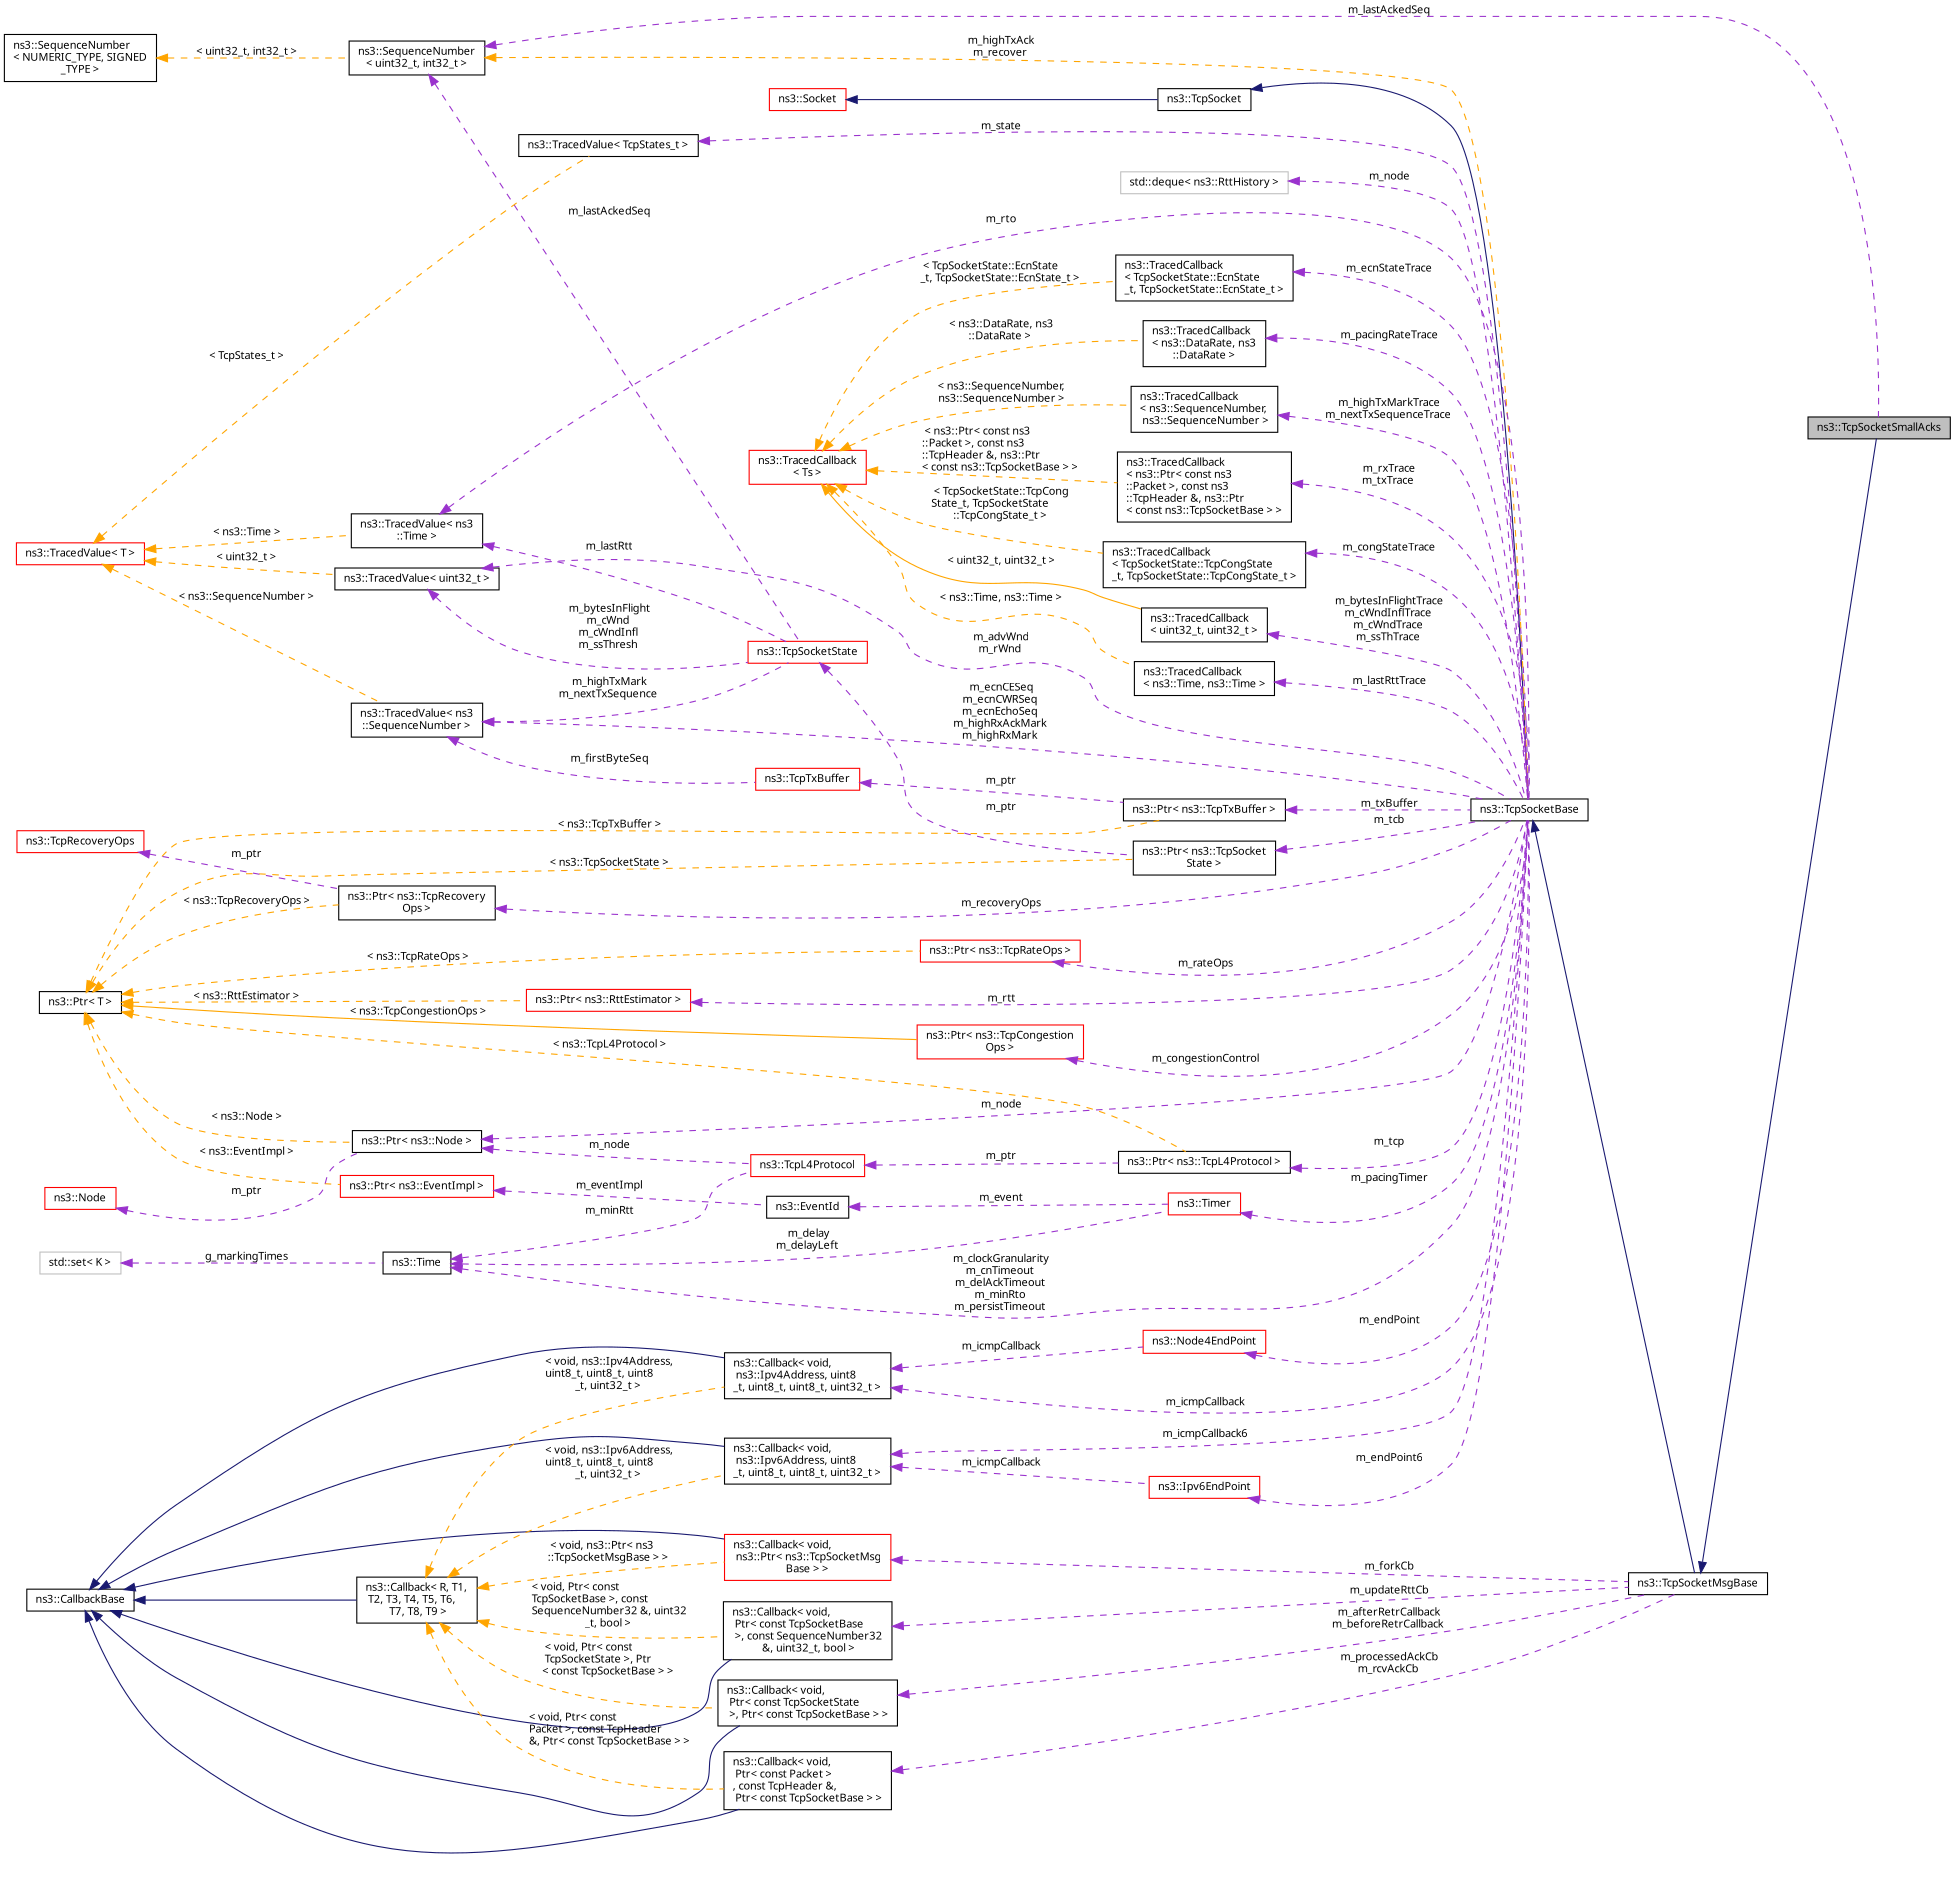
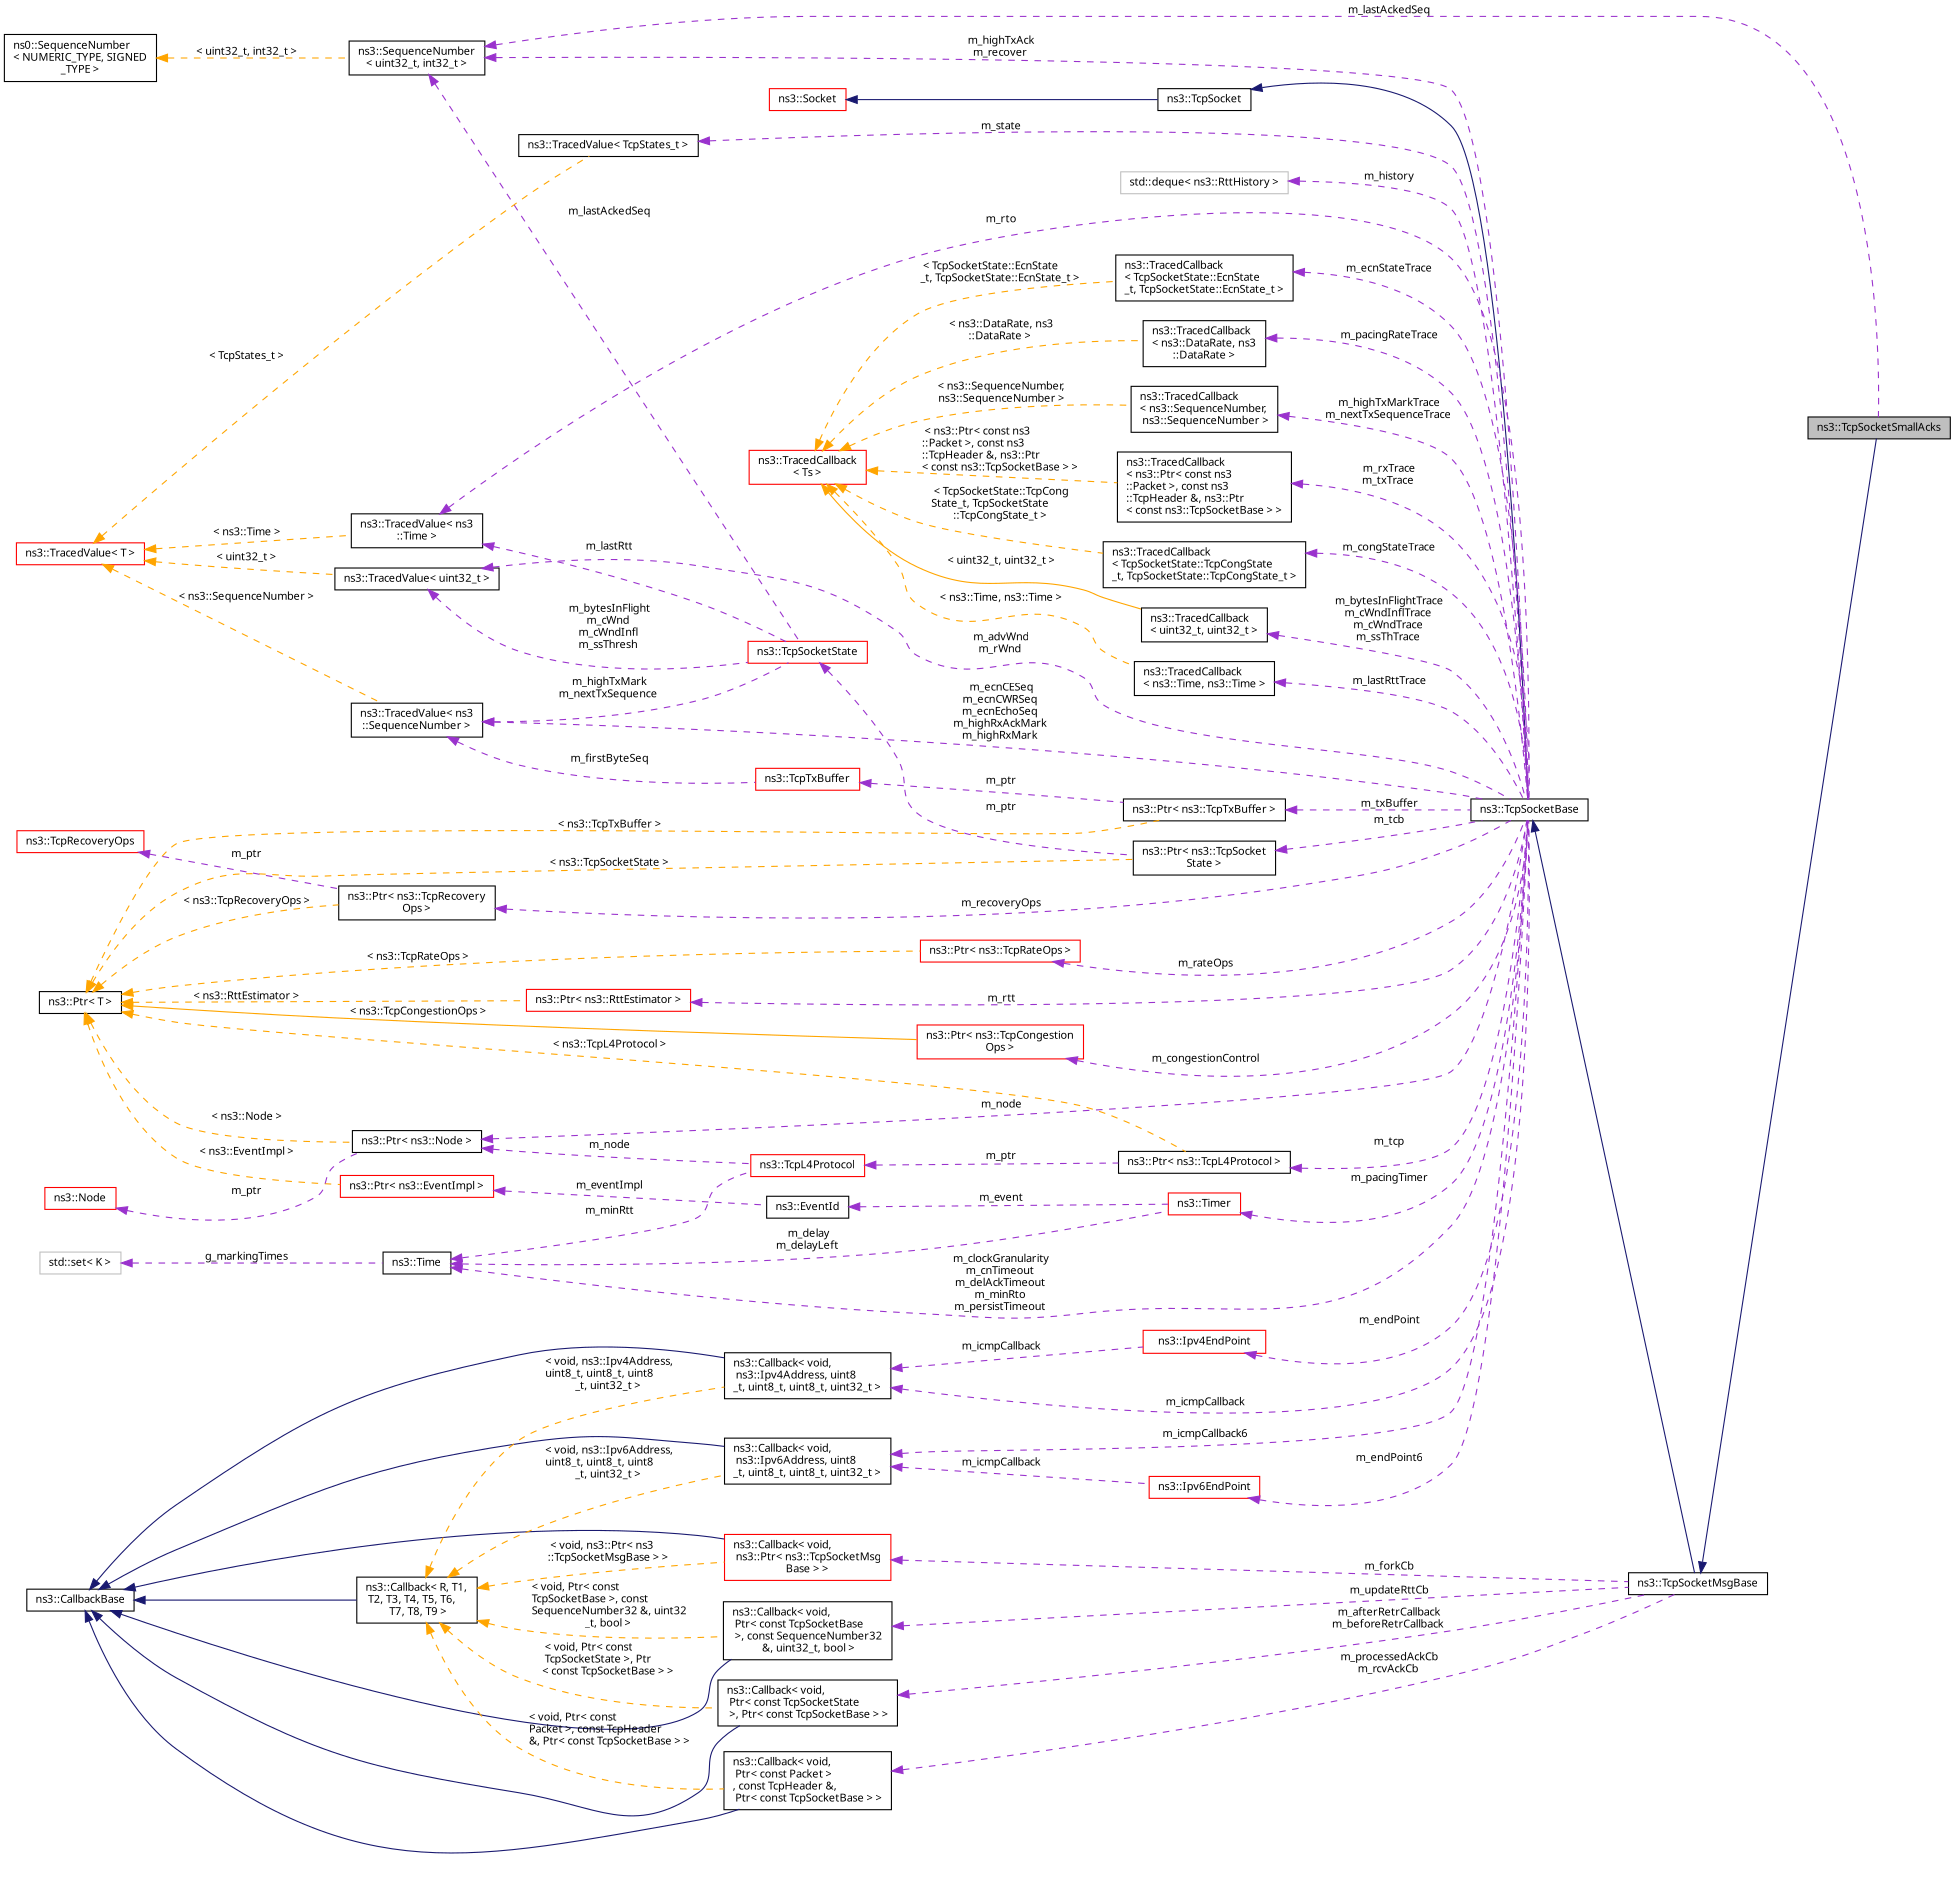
node "ns3::SequenceNumber < NUMERIC_TYPE, SIGNED _TYPE >": label "ns3::SequenceNumber < NUMERIC_TYPE, SIGNED _TYPE >" -> "ns0::SequenceNumber < NUMERIC_TYPE, SIGNED _TYPE >"
edge "ns3::TcpSocketBase" -> "ns3::SequenceNumber < uint32_t, int32_t >": color orange -> darkorchid3
edge "ns3::TcpSocketBase" -> "std::deque< ns3::RttHistory >": label " m_node" -> " m_history"
node "ns3::Node4EndPoint": label "ns3::Node4EndPoint" -> "ns3::Ipv4EndPoint"
